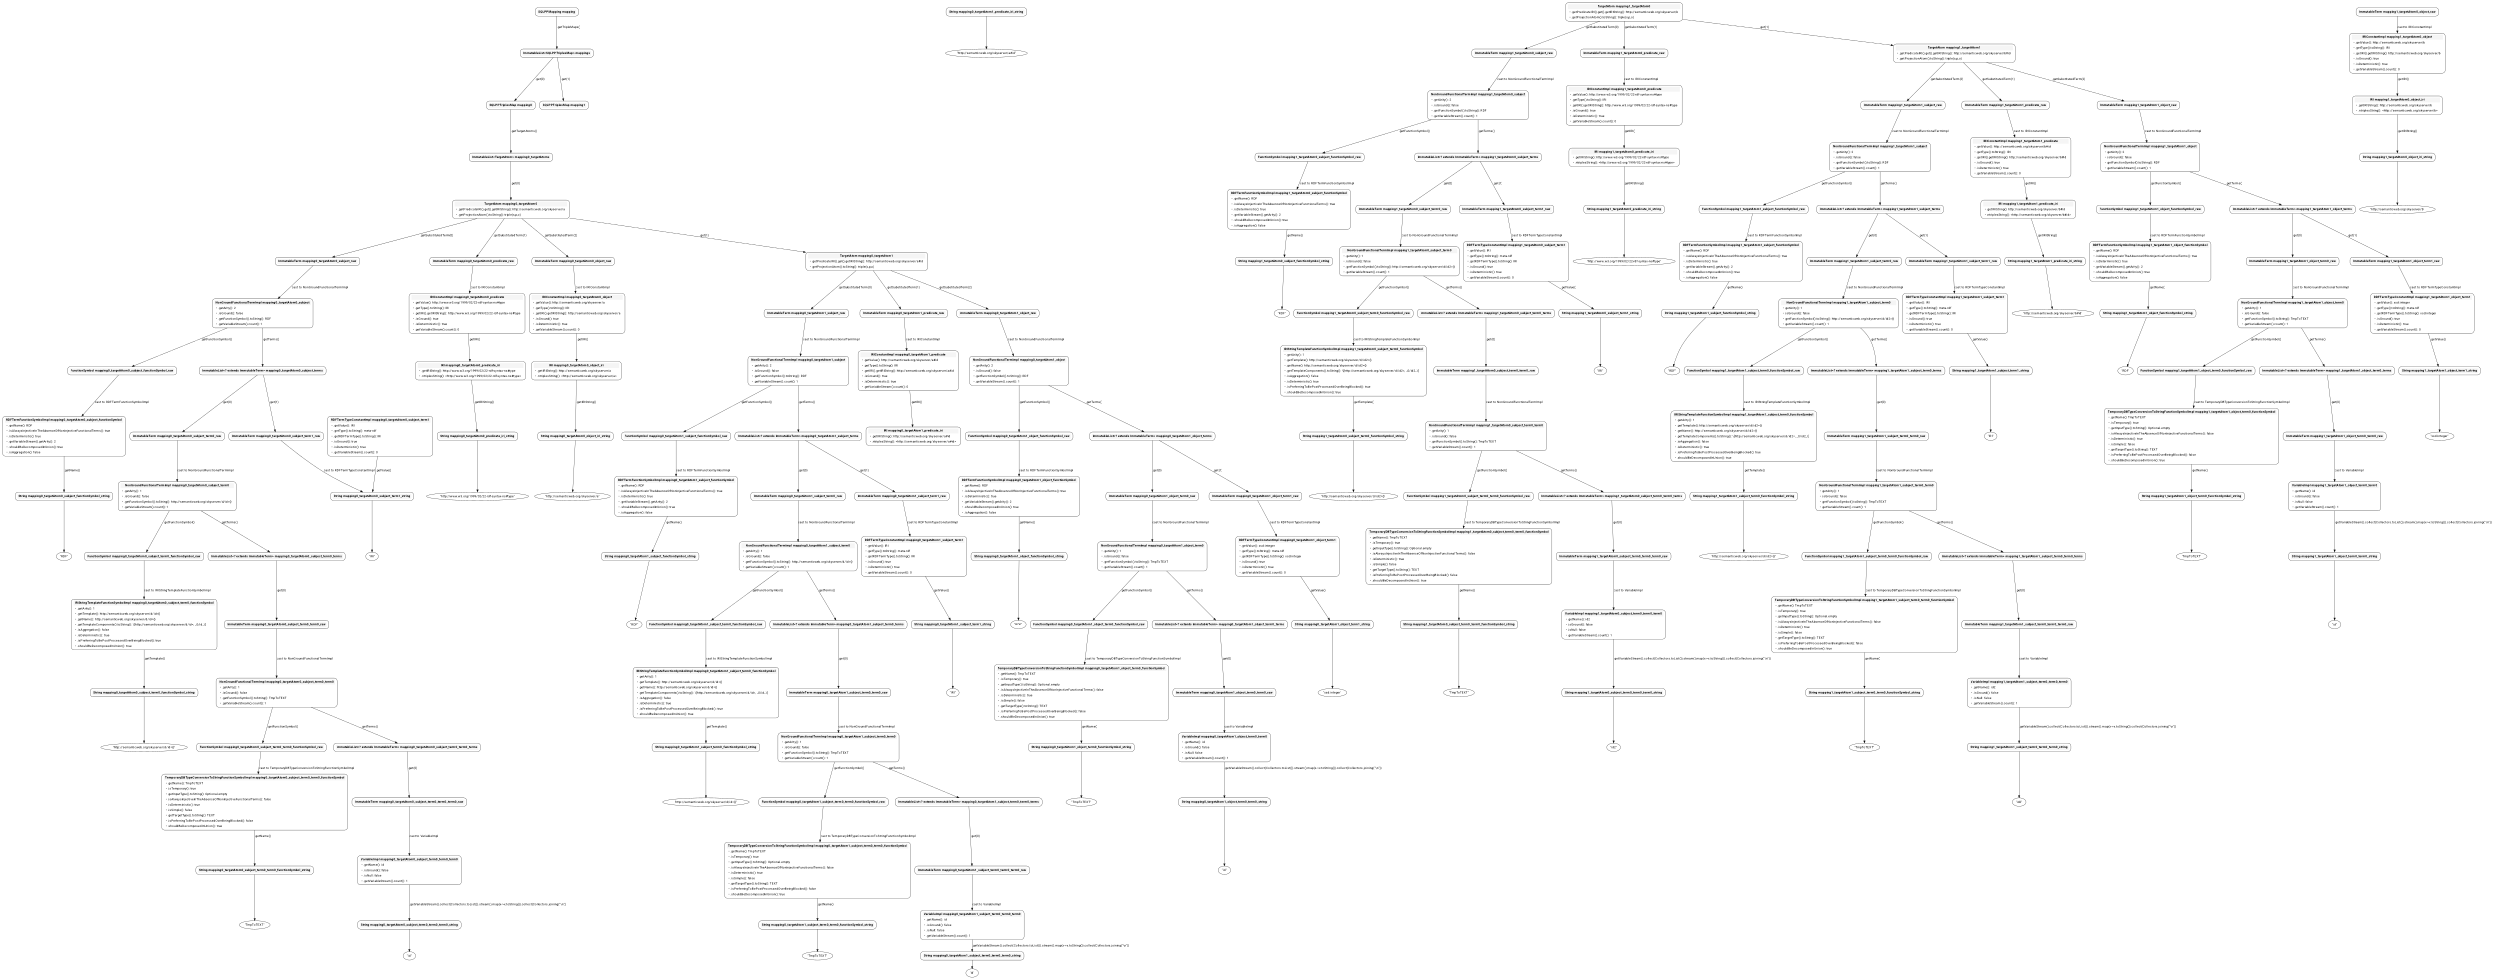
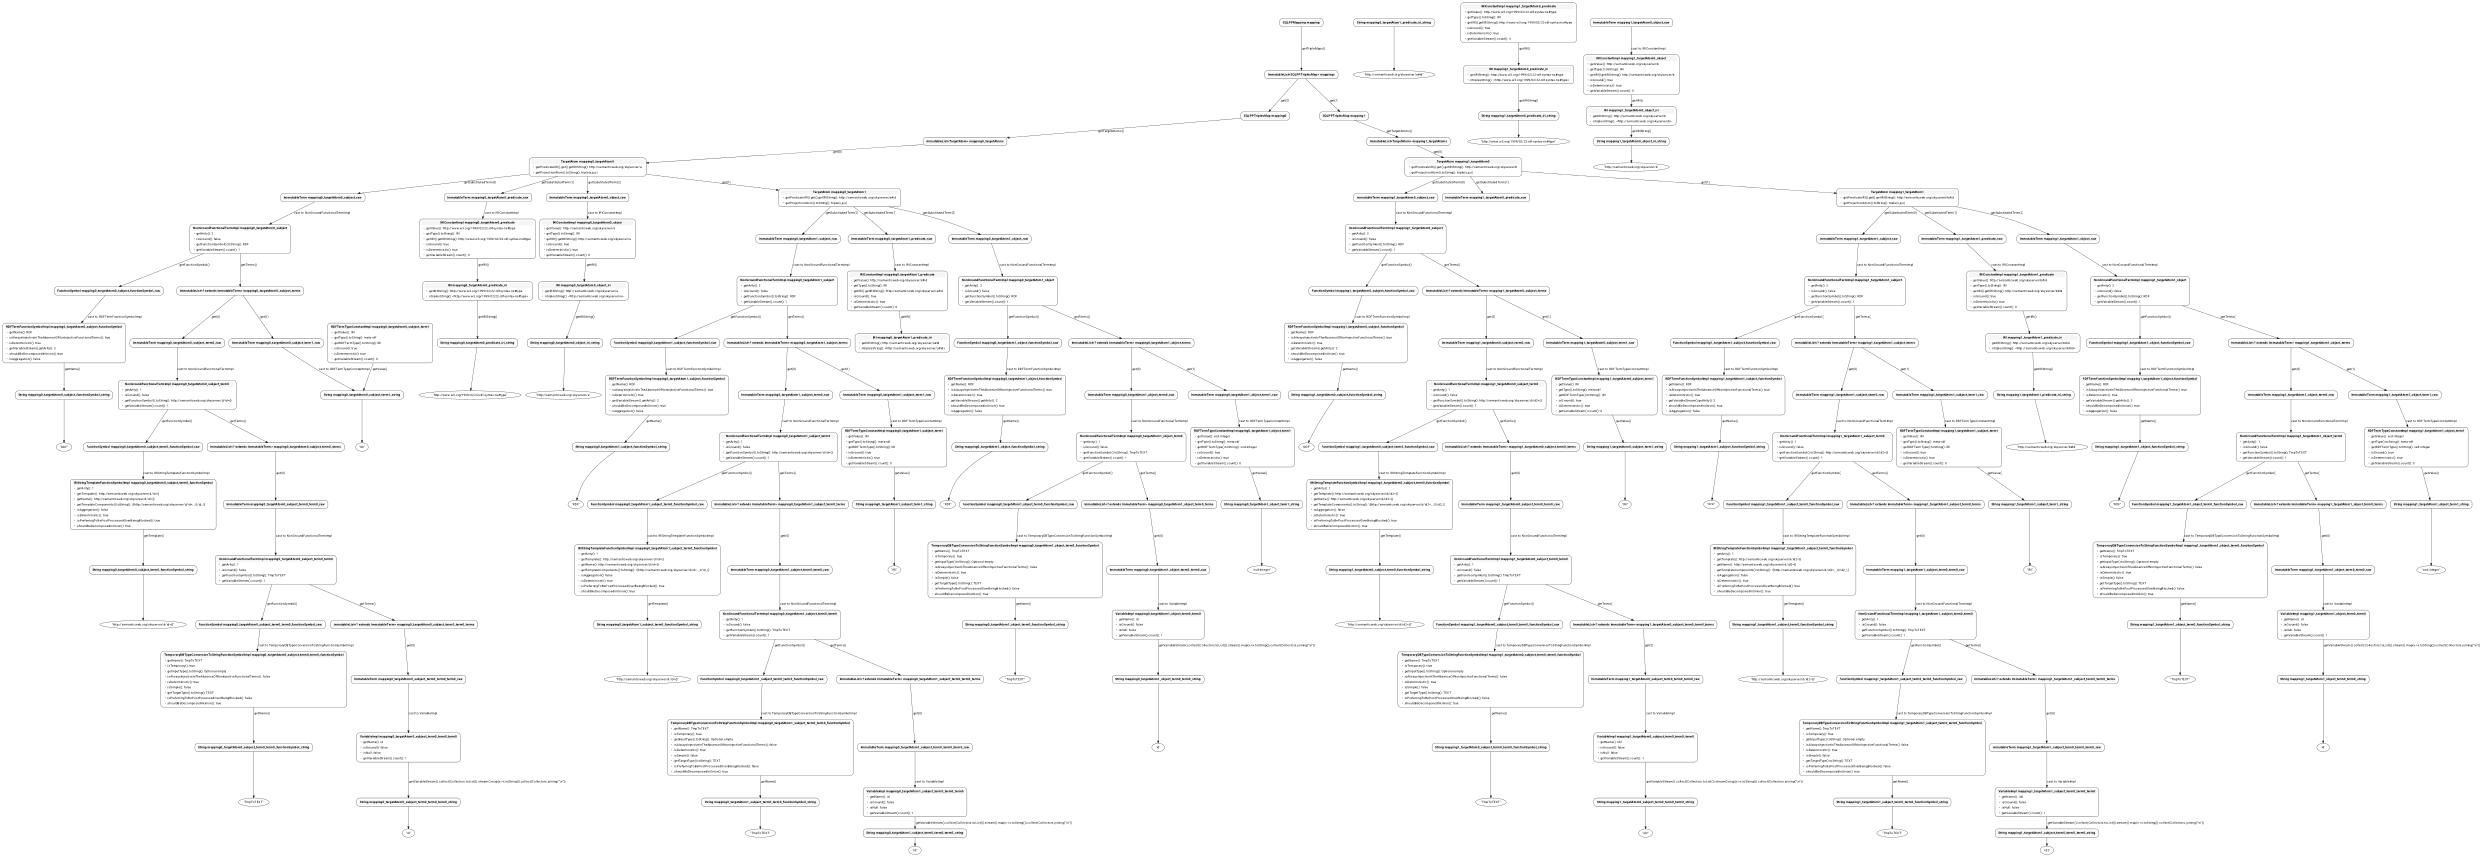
edge "ImmutableTerm mapping1_targetAtom0_predicate_raw" -> "IRIConstantImpl mapping1_targetAtom0_predicate": removed, label "cast to IRIConstantImpl"
node "ImmutableList<TargetAtom> mapping1_targetAtoms": added
